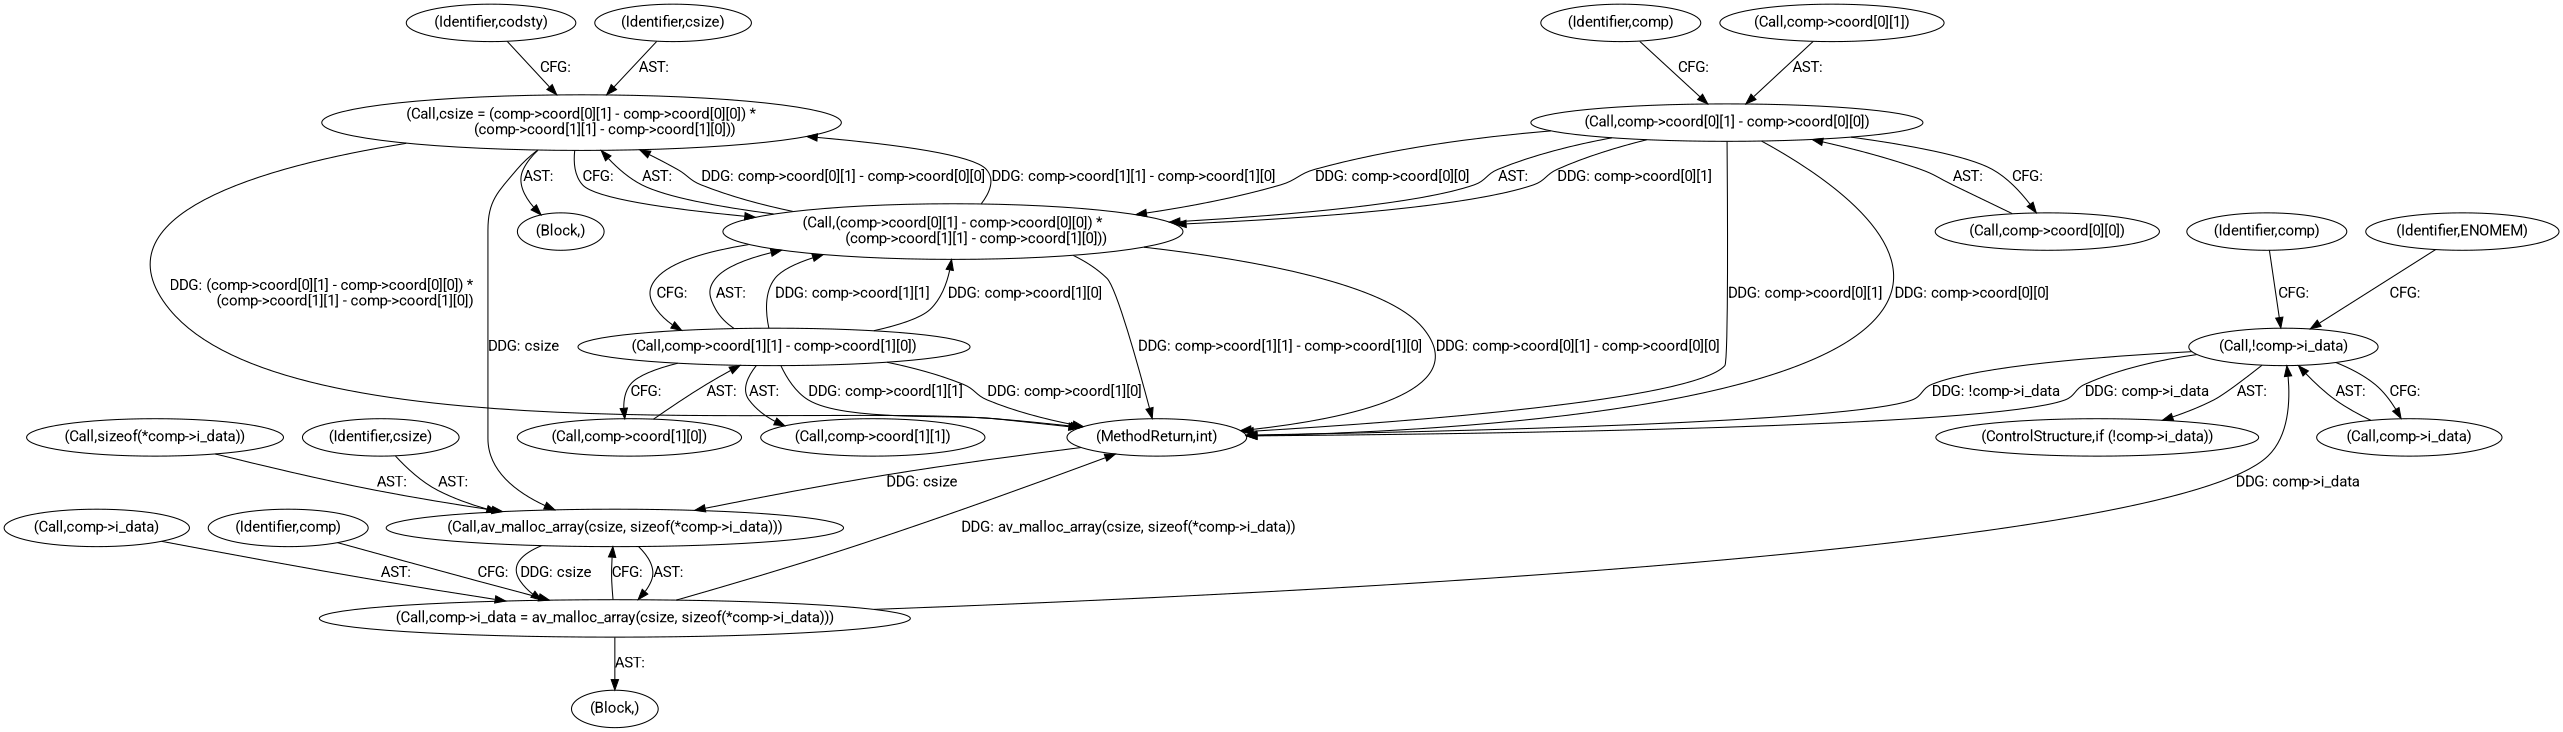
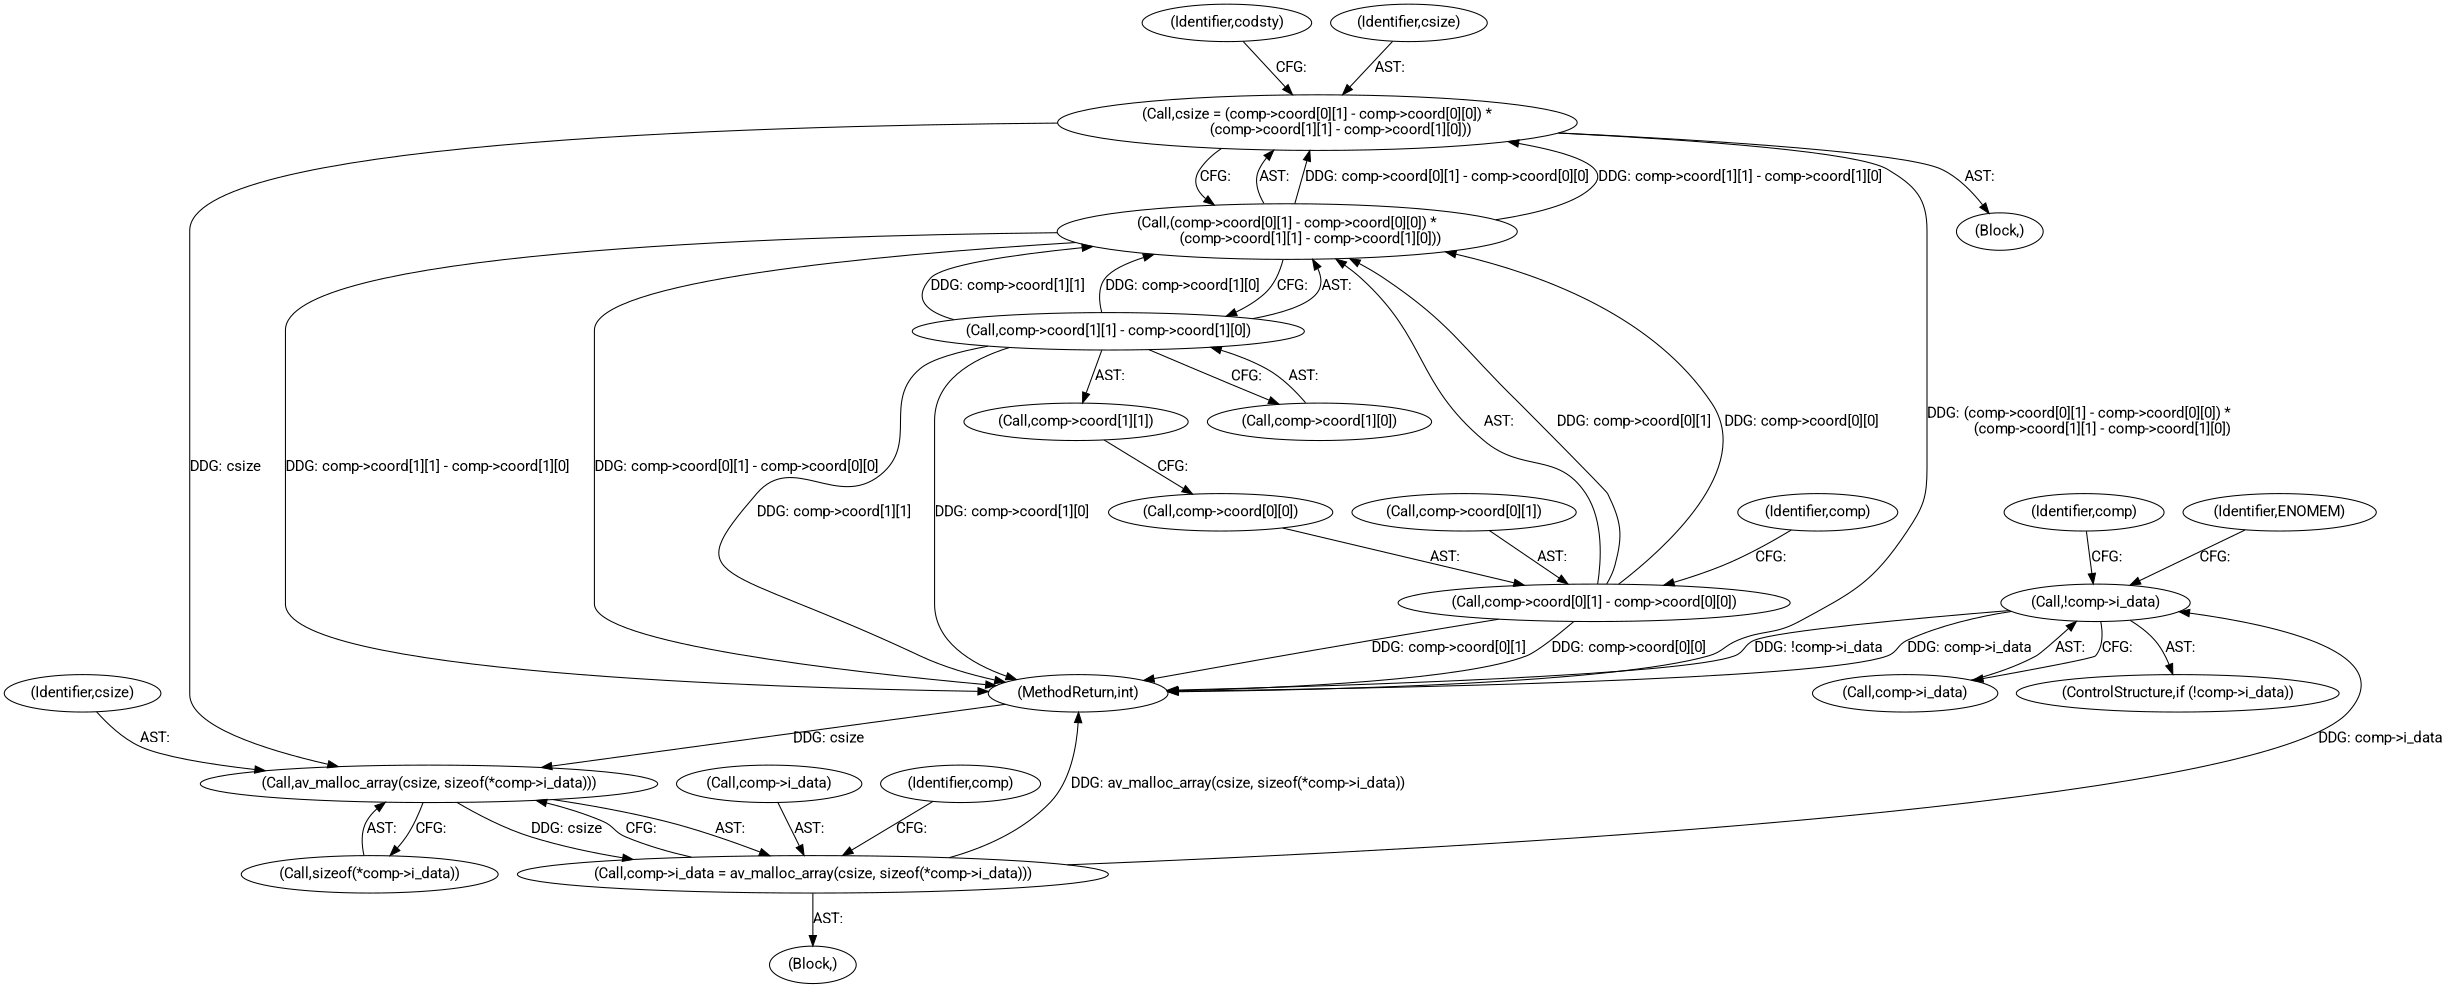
edge "(Call,comp->coord[0][1] - comp->coord[0][0])" -> "(Call,comp->coord[0][0])": now "(Call,comp->coord[1][1])" -> "(Call,comp->coord[0][0])"
edge "(Call,av_malloc_array(csize, sizeof(*comp->i_data)))" -> "(Call,sizeof(*comp->i_data))": added, label "CFG:"
